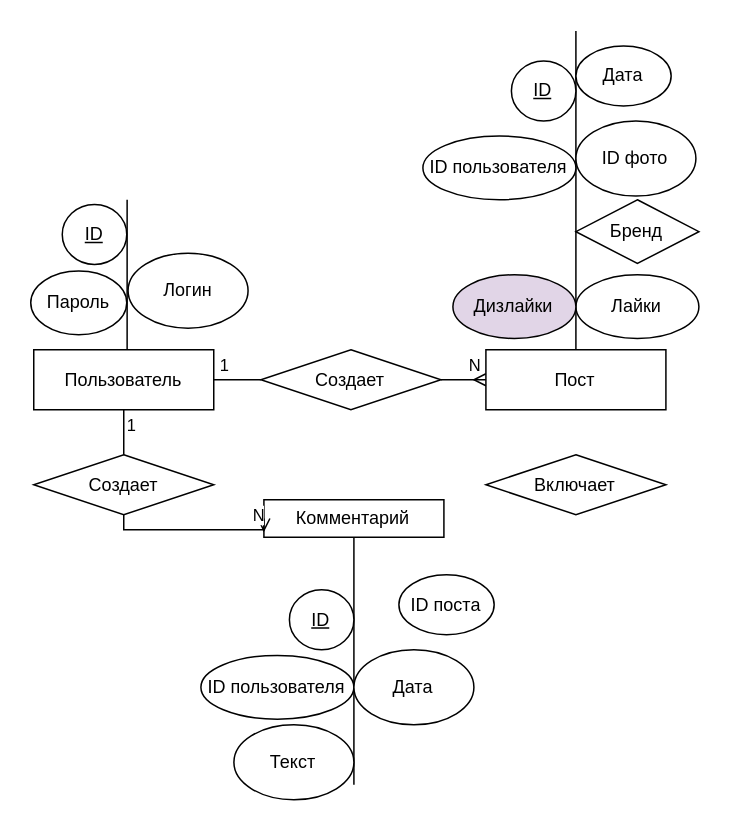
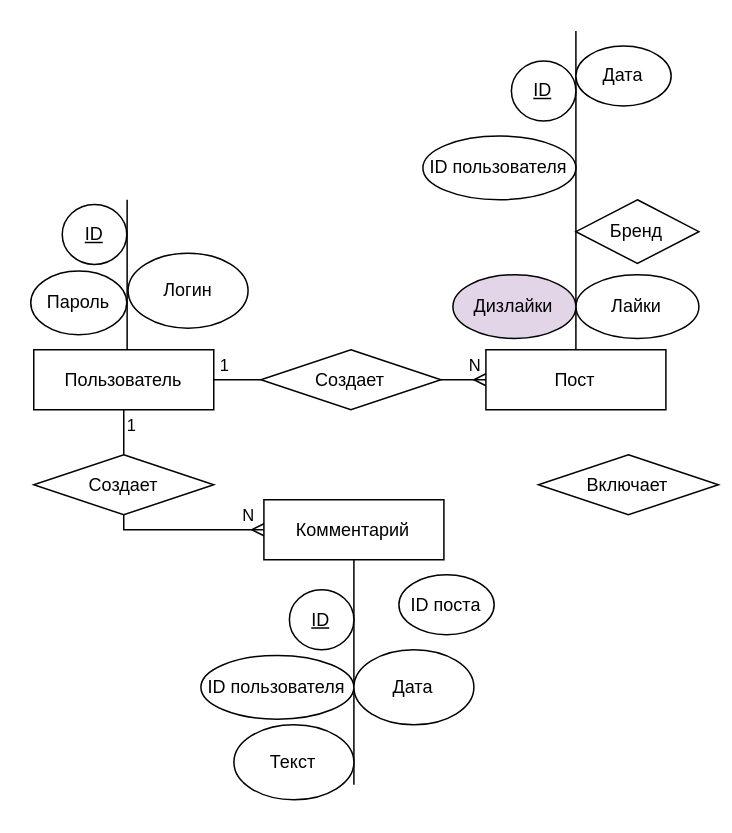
node "ID фото": removed
node "Включает": moved (576, 485) -> (628, 485)
node "Комментарий": size 180x38 -> 180x60
